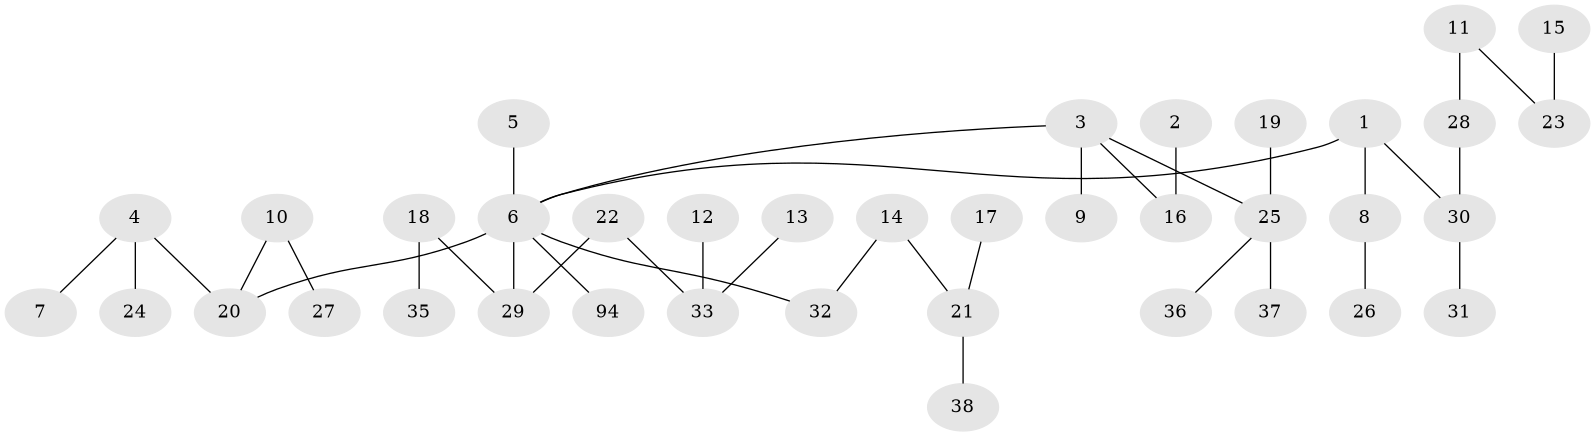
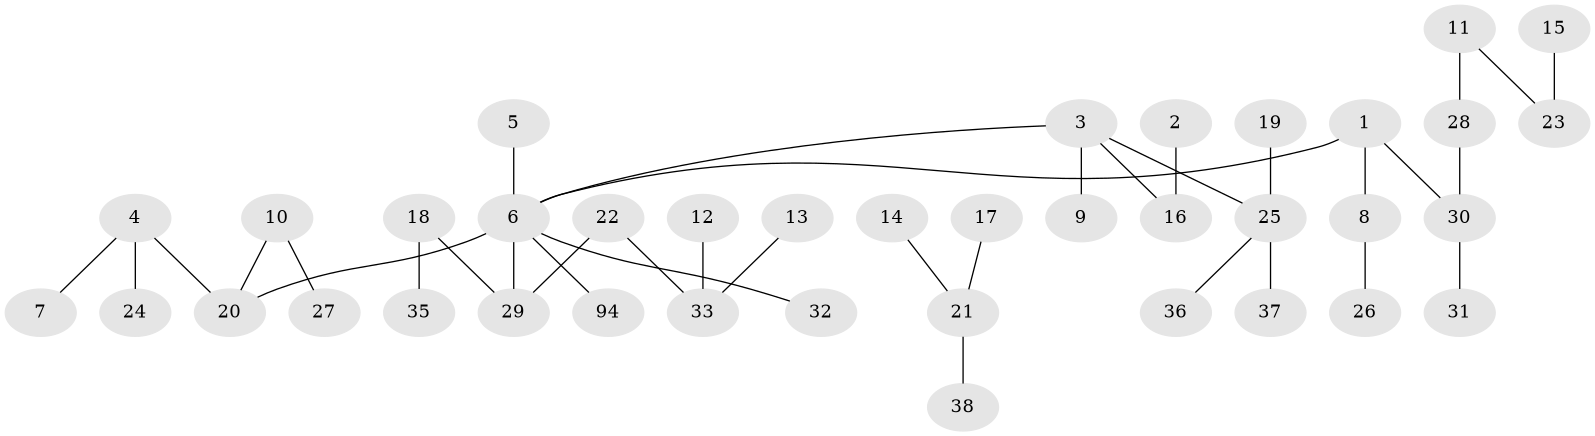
edge "14" -- "32": removed
